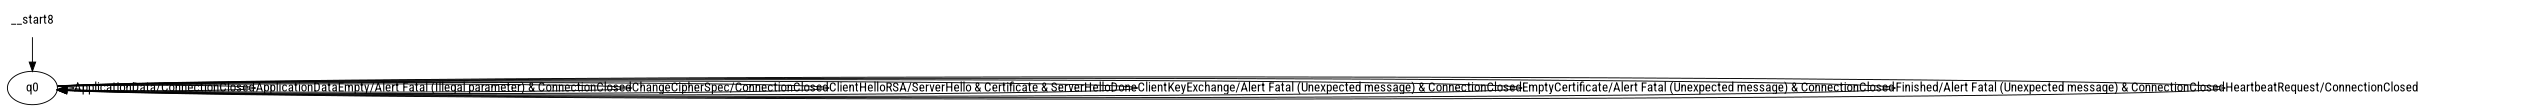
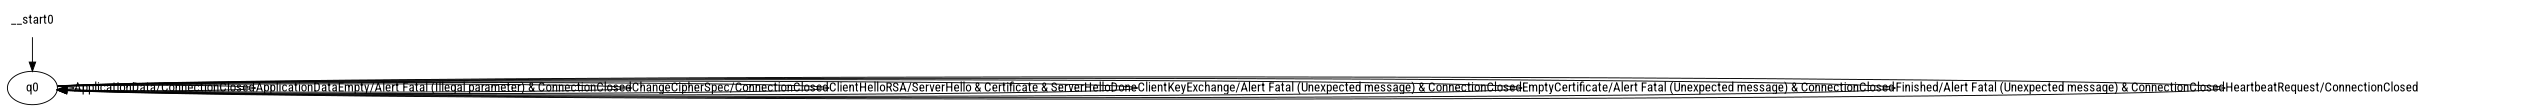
node "__start8": label "__start8" -> "__start0"
